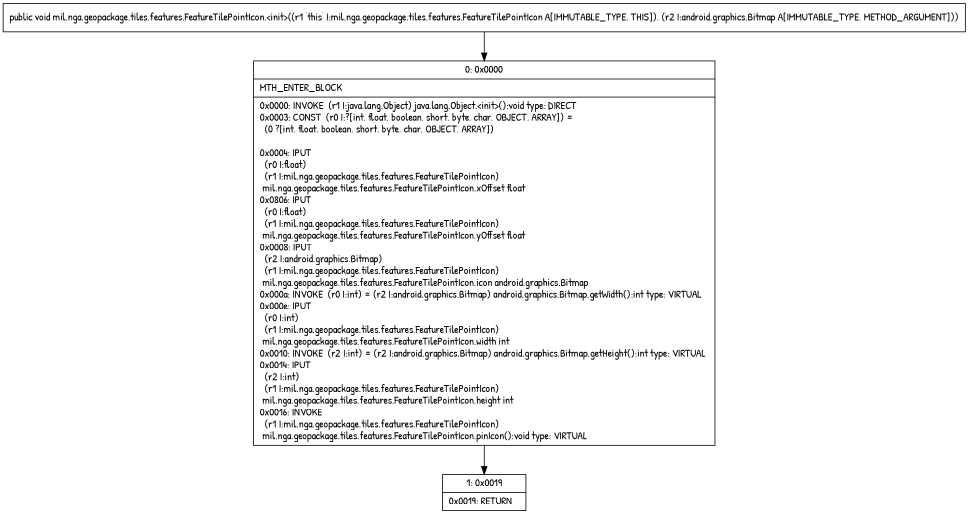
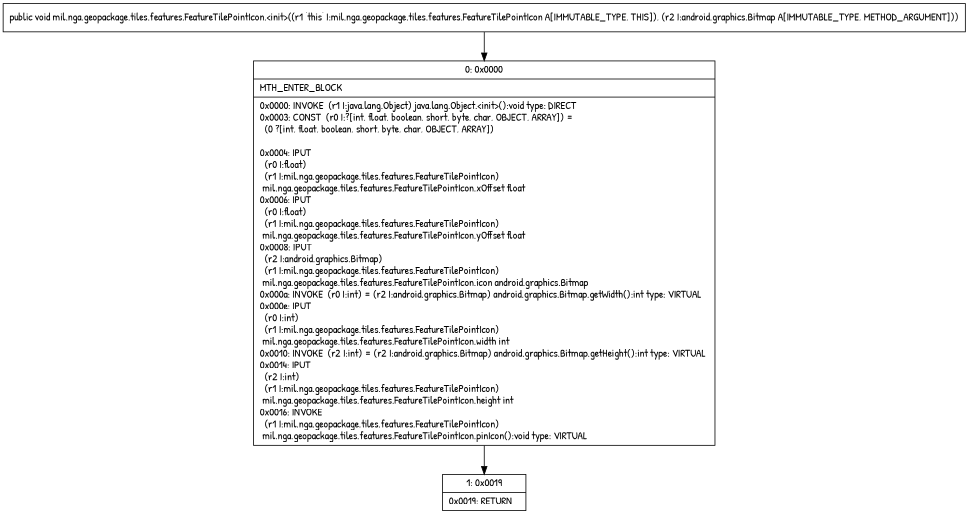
node "0: 0x0000": text "0x0806: IPUT" -> "0x0006: IPUT"
